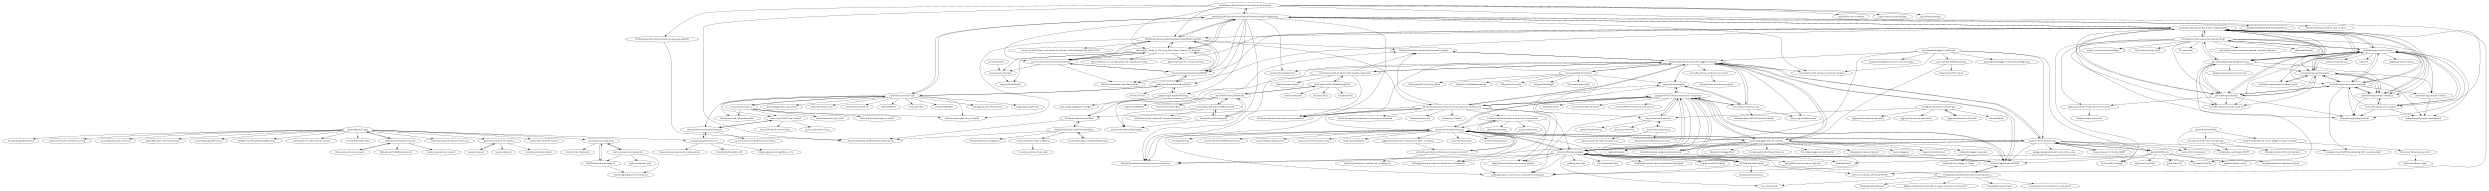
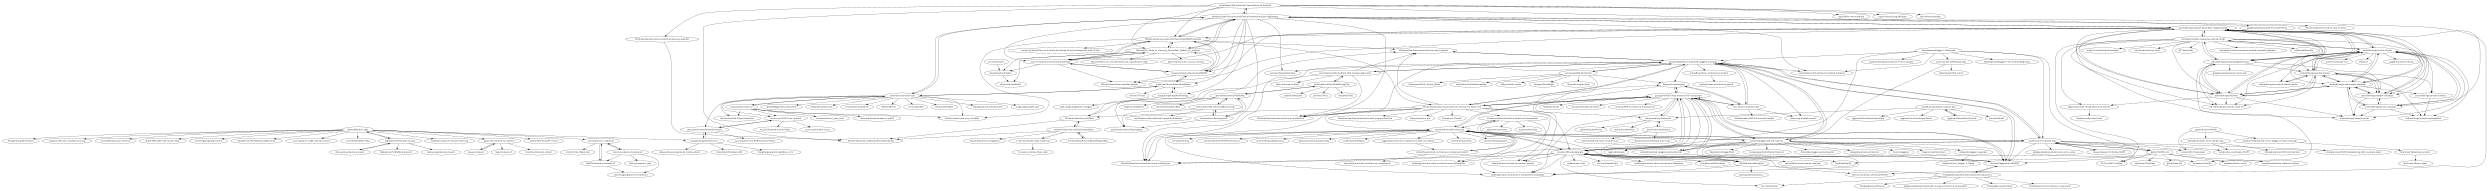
edge "androidthings/new-project-template" -> "umangburman/MVVM-DataBinding-With-LiveData-Login": now "androidthings/new-project-template" -> "androidthings/drivers-samples"
